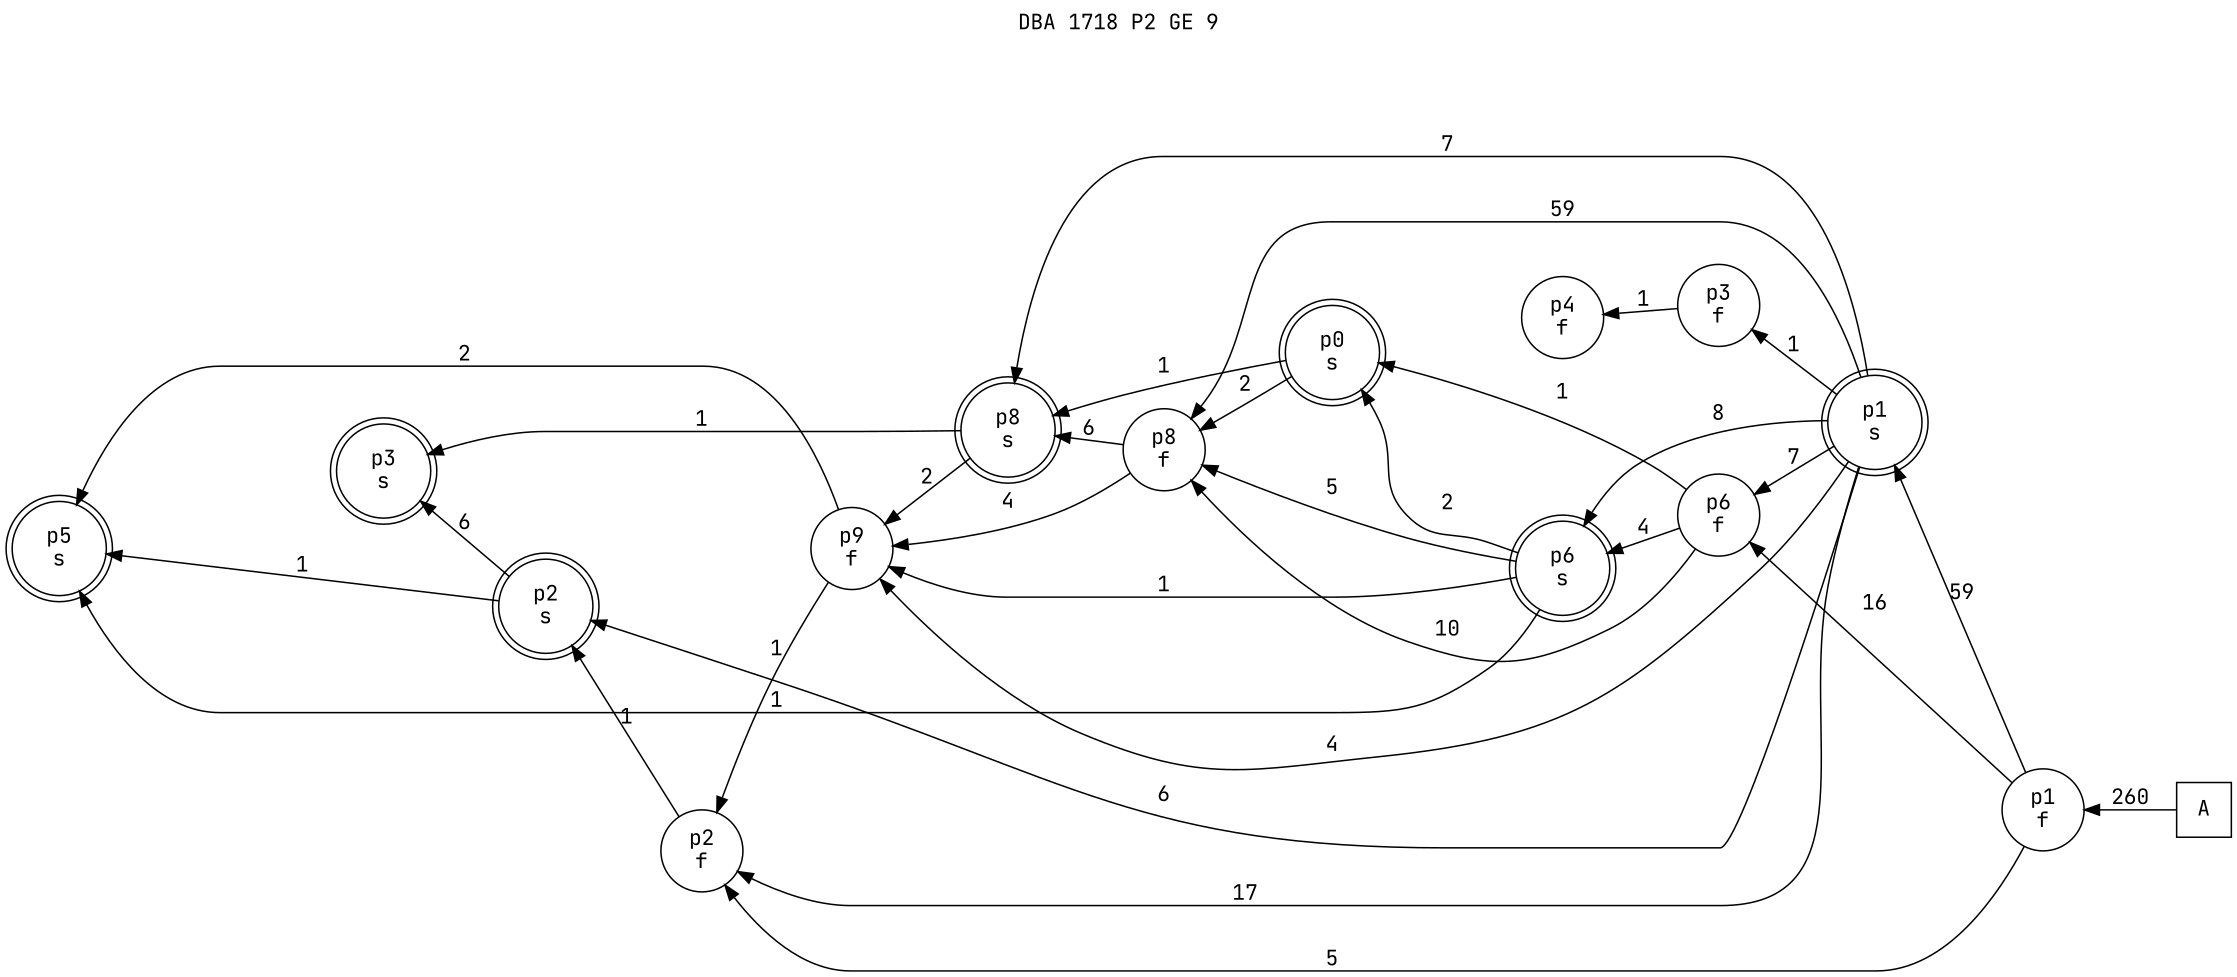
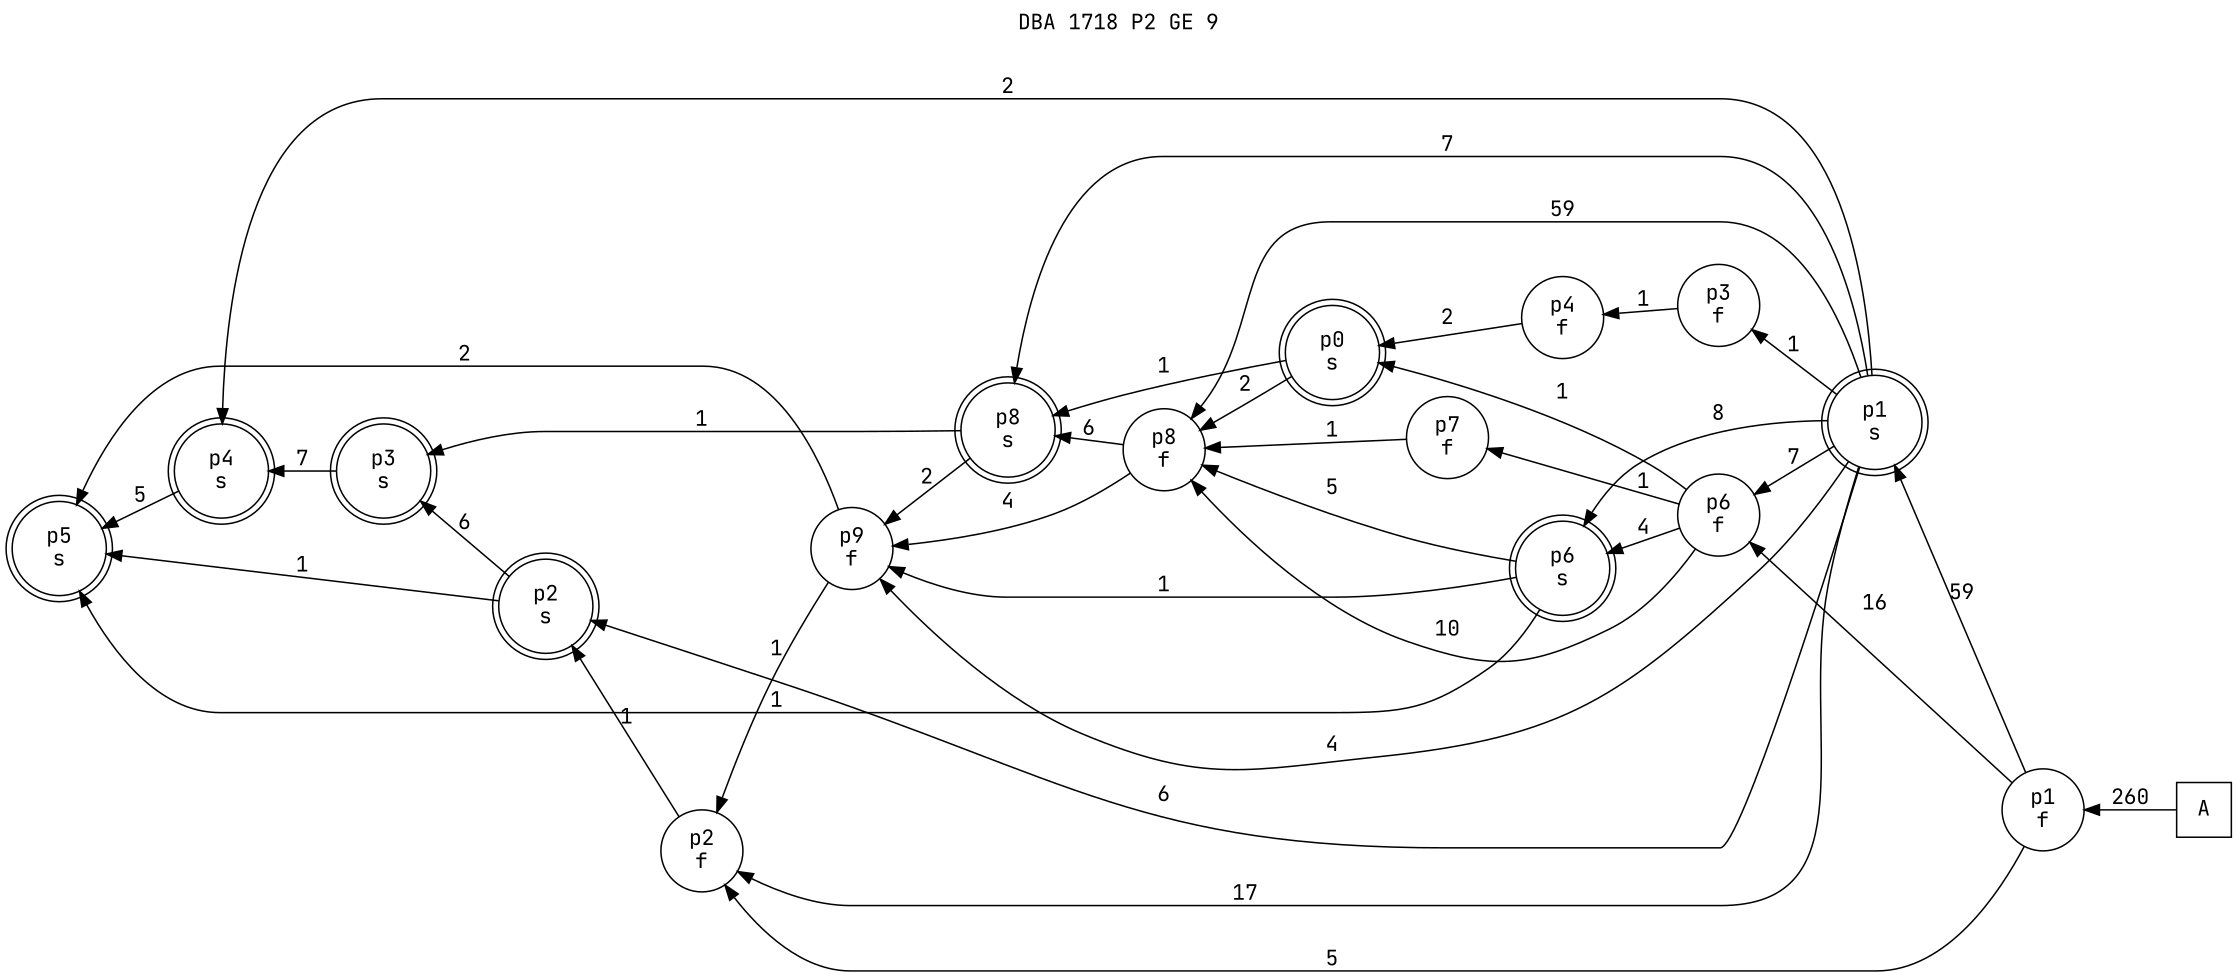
node "p7 f": added
node "p4 s": added
edge "p6 s" -> "p0 s": now "p4 f" -> "p0 s"
